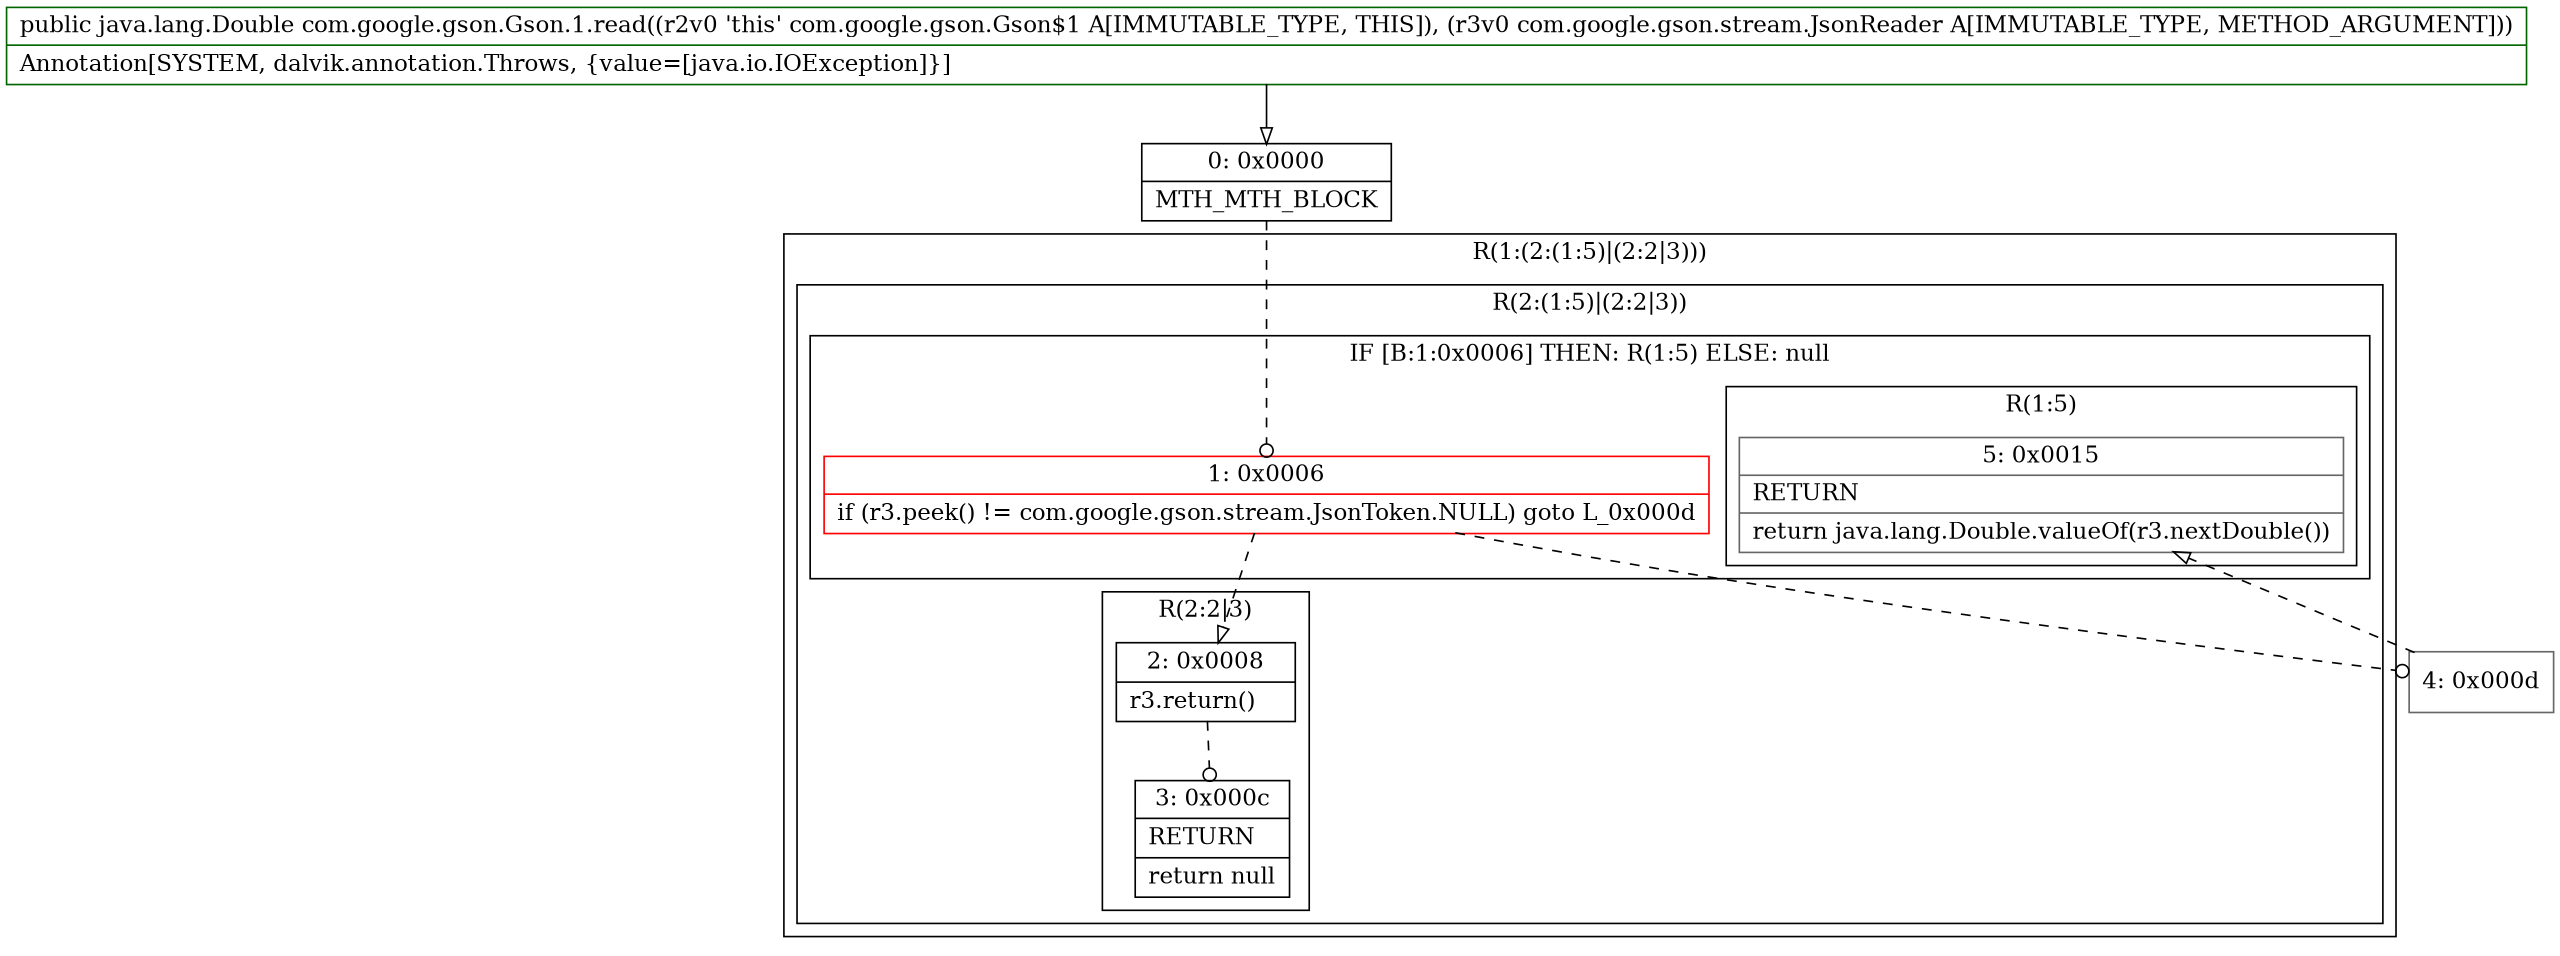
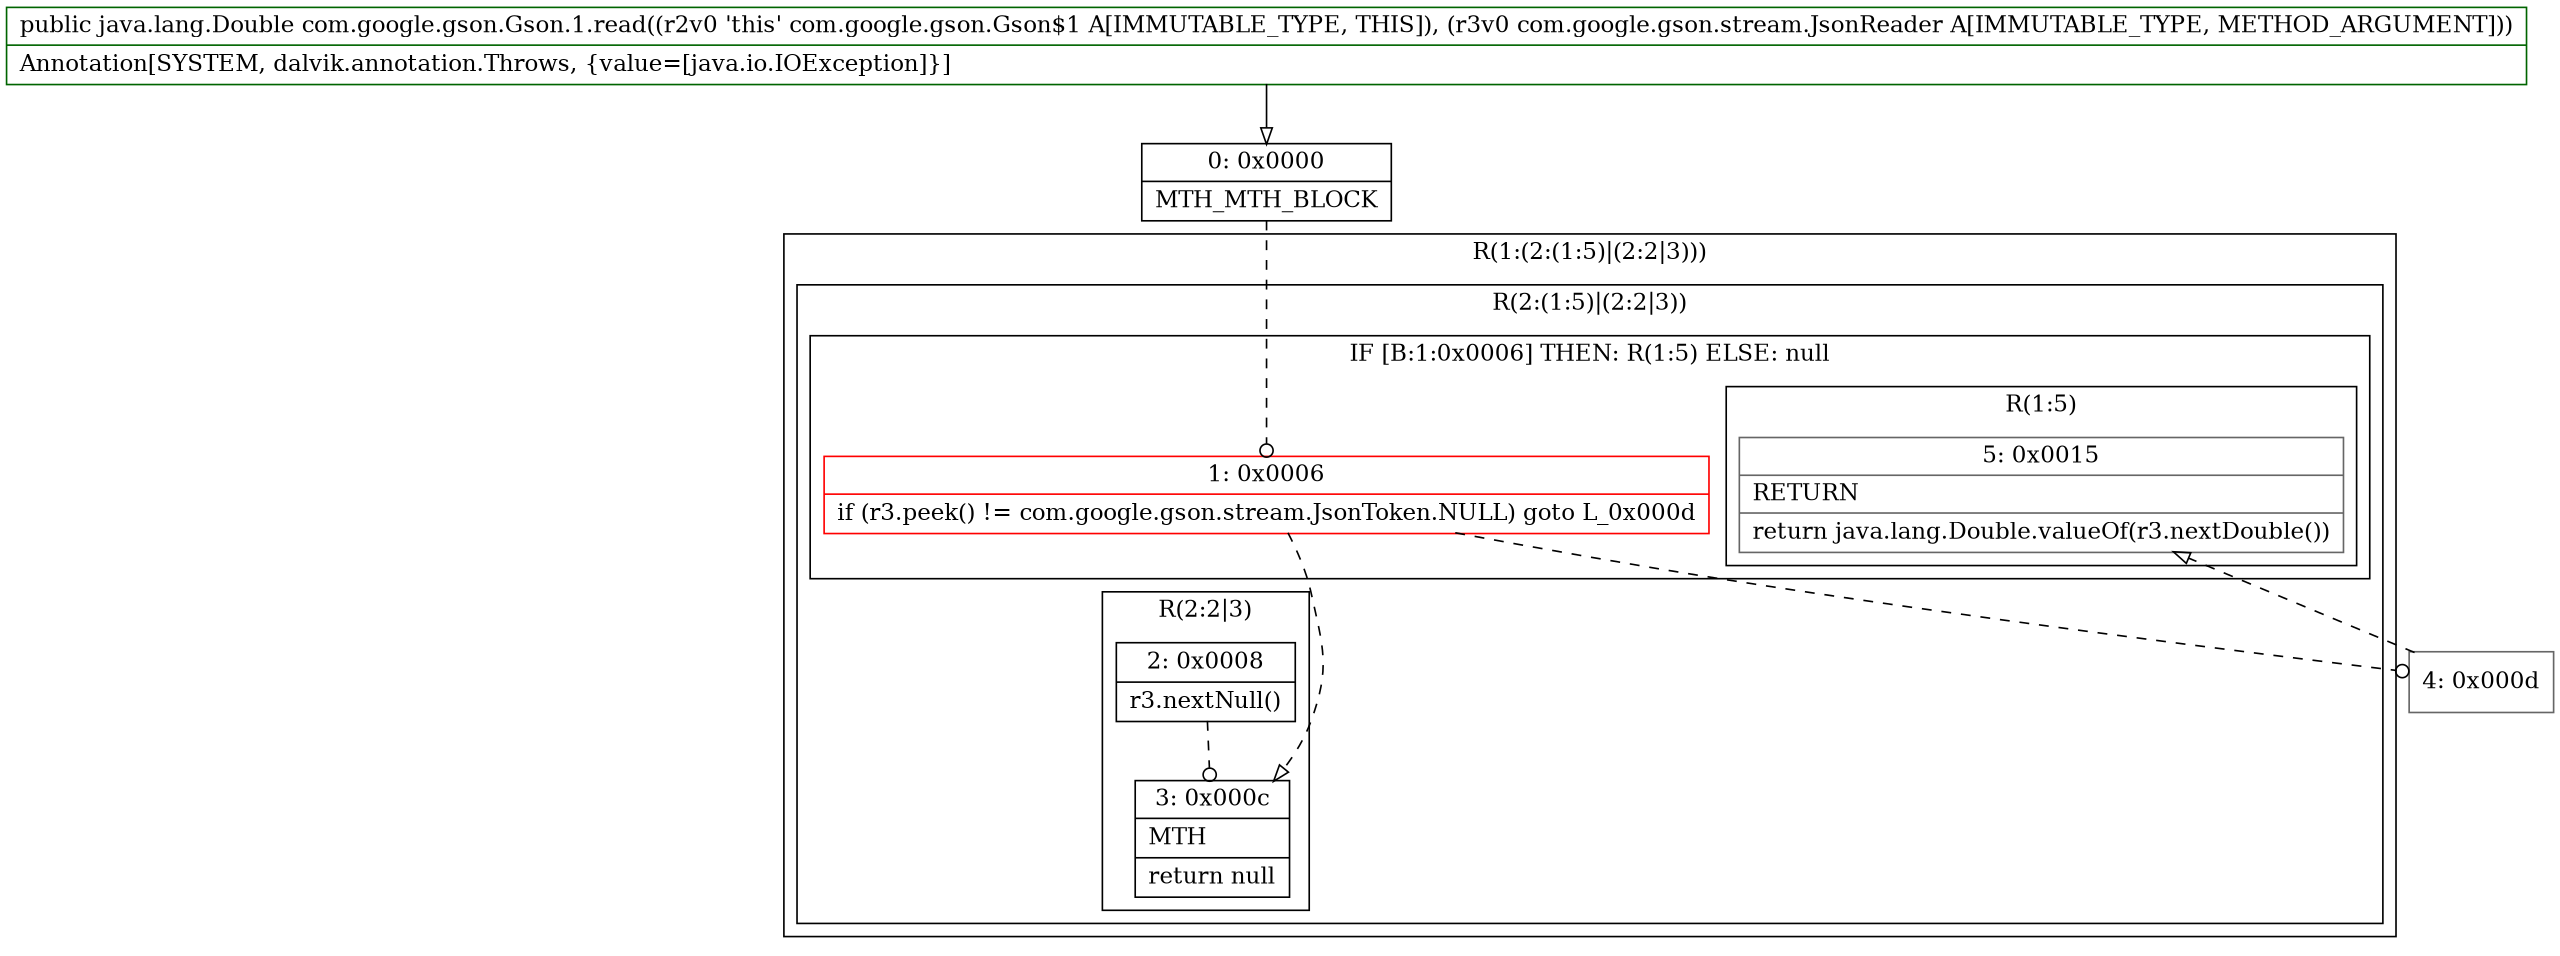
edge "1: 0x0006" -> "2: 0x0008": now "1: 0x0006" -> "3: 0x000c"
node "2: 0x0008": text "r3.return()" -> "r3.nextNull()"
node "3: 0x000c": text "RETURN" -> "MTH"
